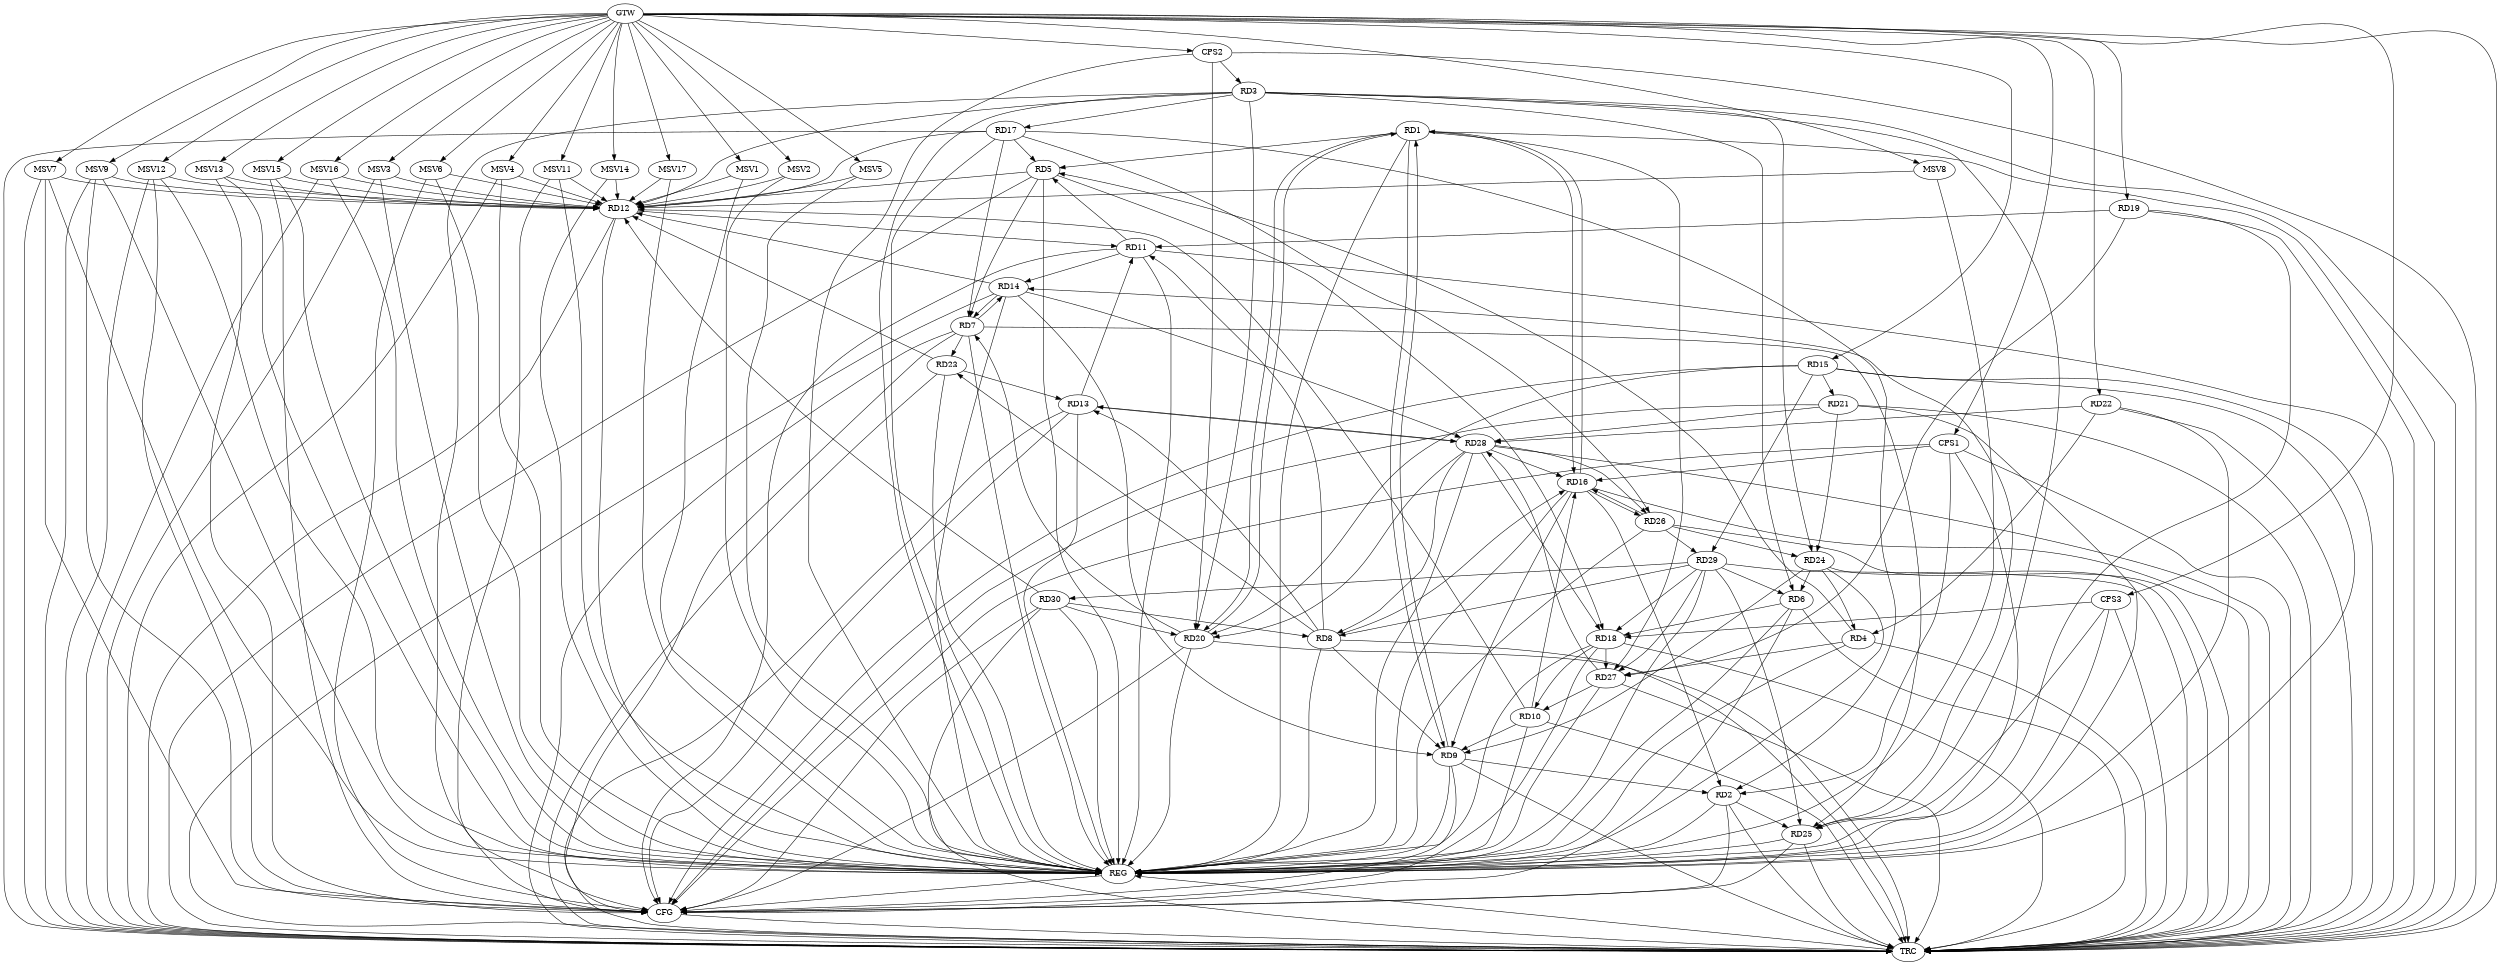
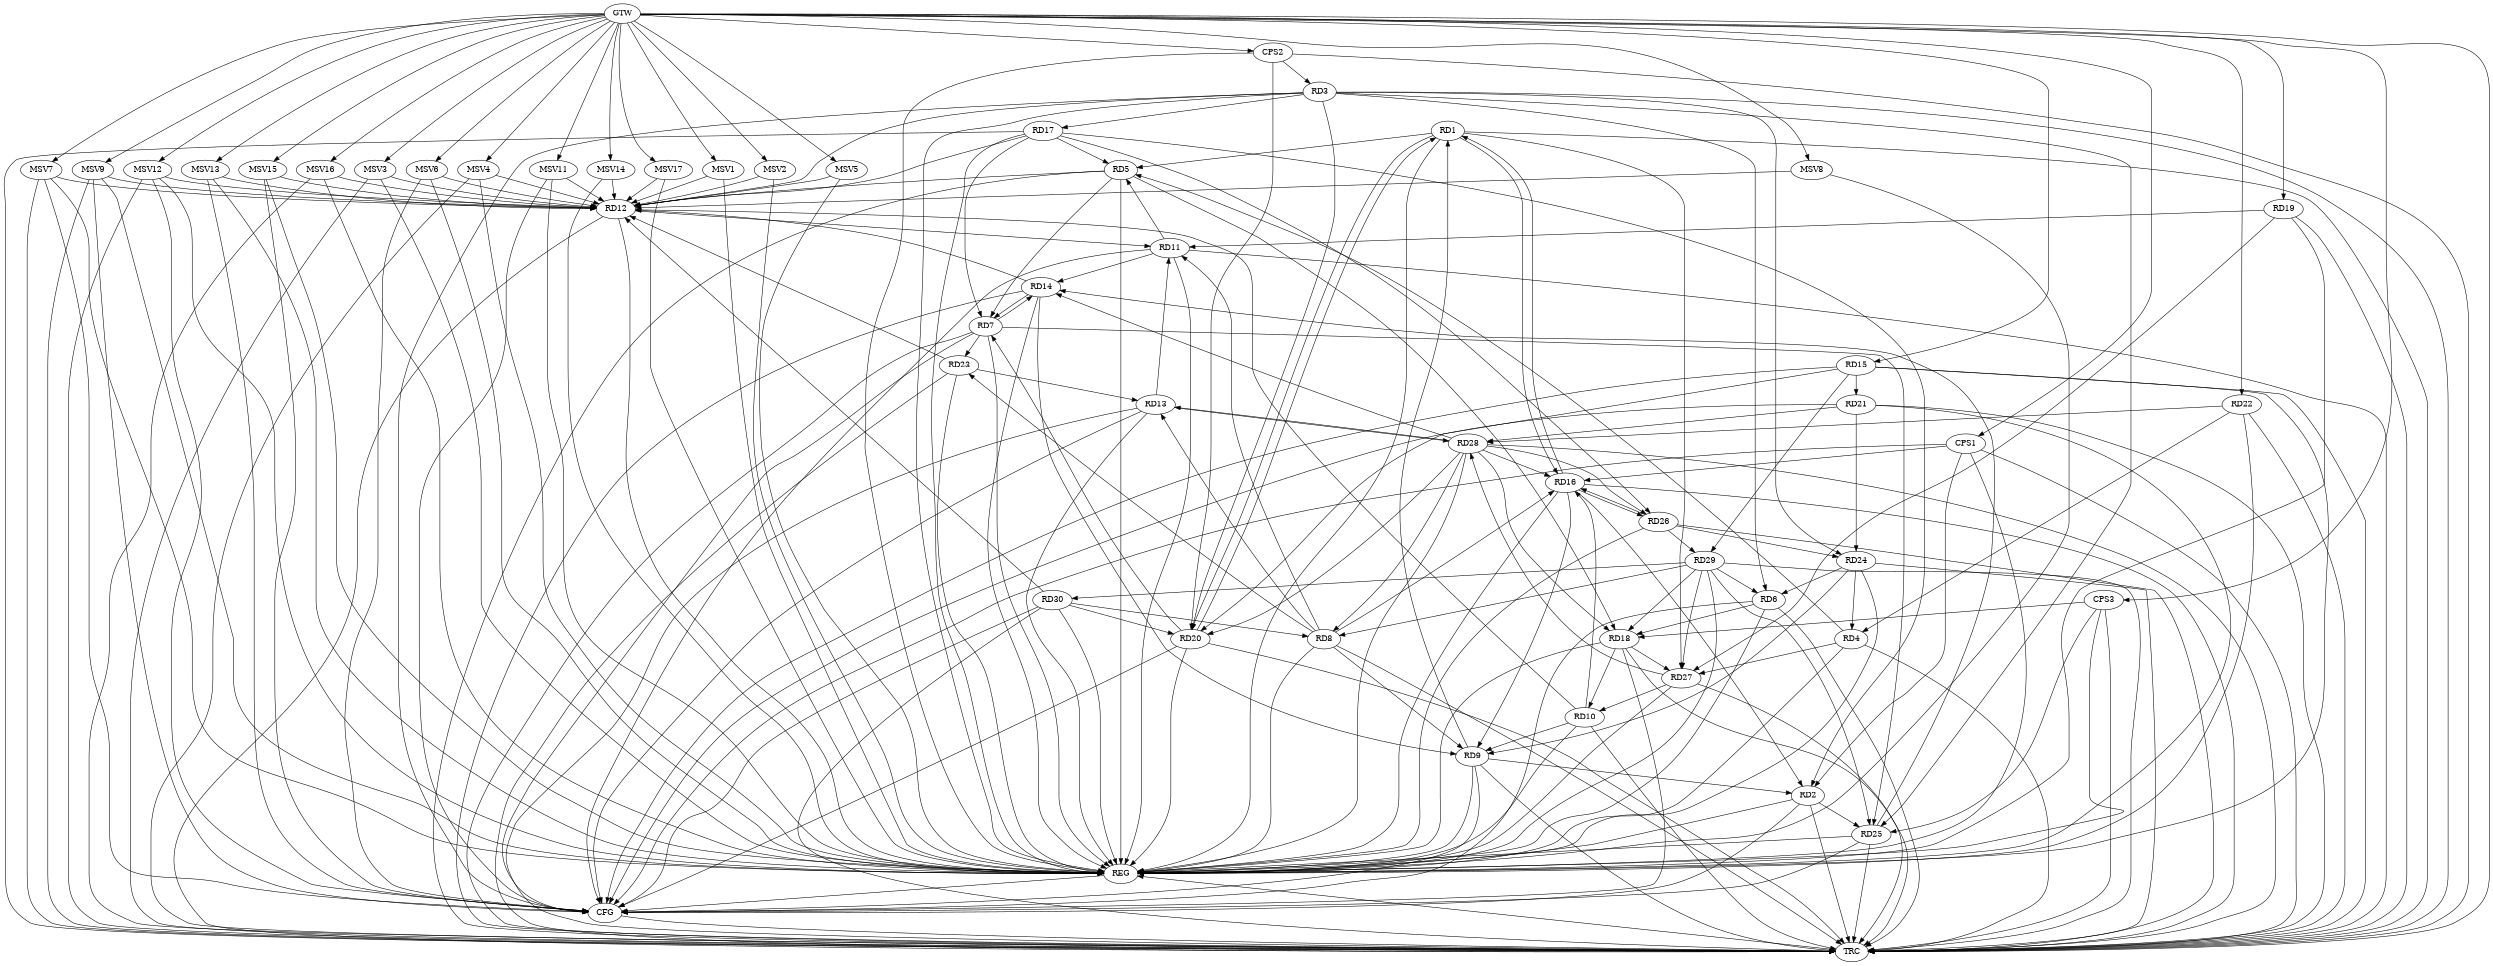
edge "RD14" -> "RD28": reversed
edge "RD1" -> "RD9": removed
